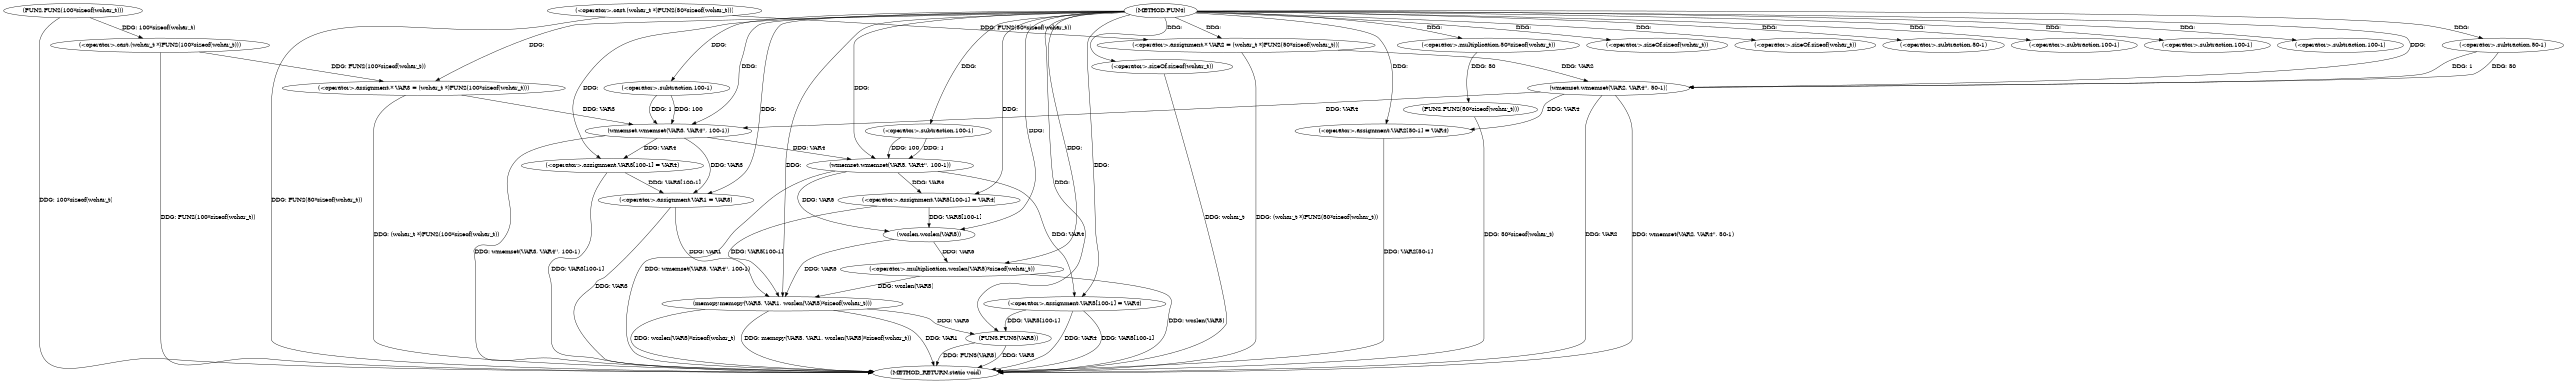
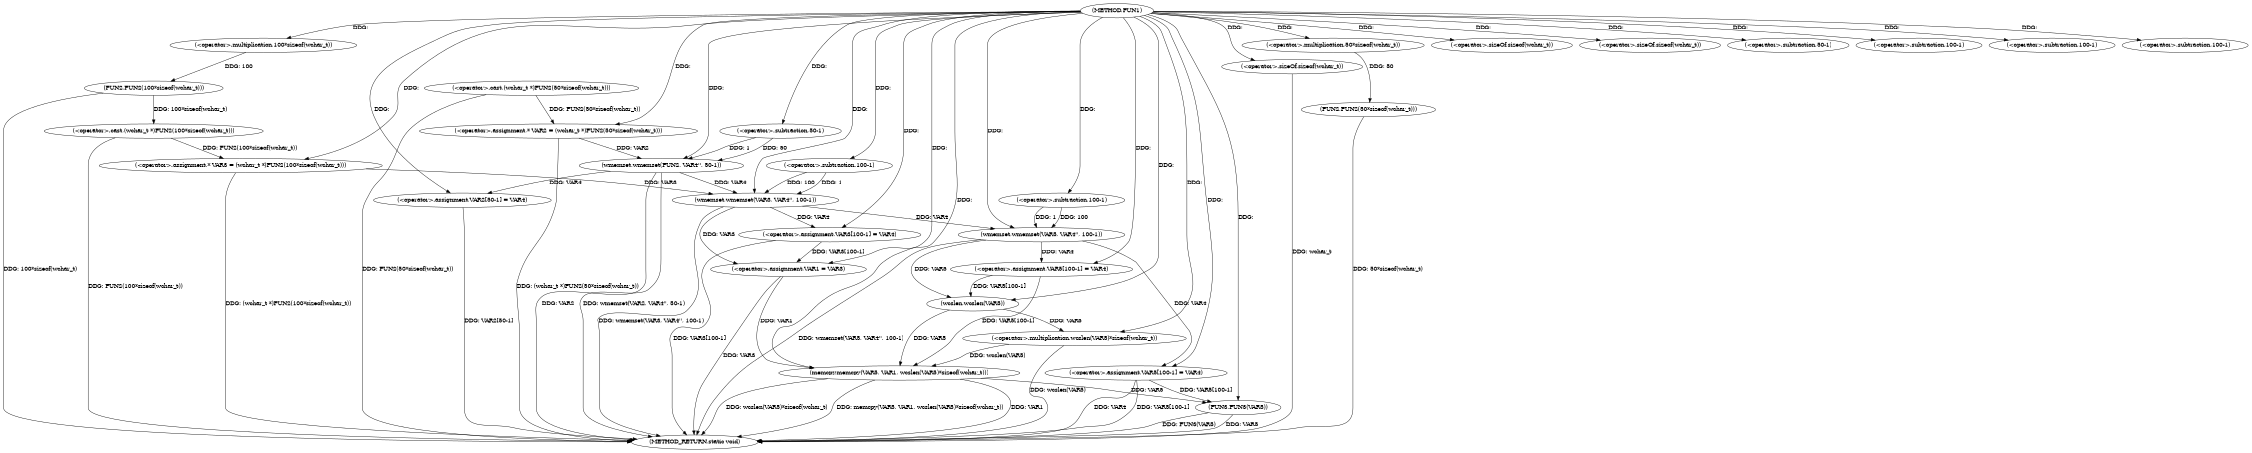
node "(METHOD,FUN4)": label "(METHOD,FUN4)" -> "(METHOD,FUN1)"
node "(<operator>.multiplication,100*sizeof(wchar_t))": added
node "(wmemset,wmemset(VAR2, VAR4'', 50-1))": label "(wmemset,wmemset(VAR2, VAR4'', 50-1))" -> "(wmemset,wmemset(FUN2, VAR4'', 50-1))"
